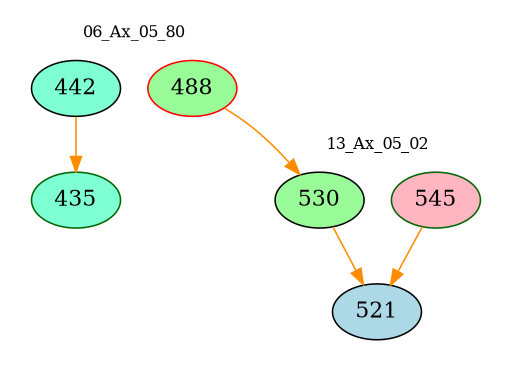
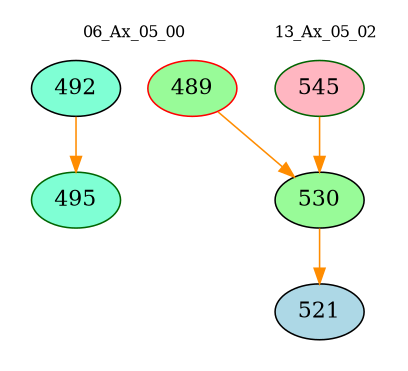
cluster "06_Ax_05_80": label "06_Ax_05_80" -> "06_Ax_05_00"
node "442": label "442" -> "492"
node "488": label "488" -> "489"
node "435": label "435" -> "495"
edge "545" -> "521": now "545" -> "530"
